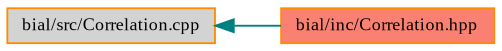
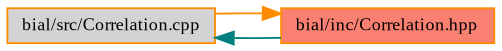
edge "bial/src/Correlation.cpp" -> "bial/inc/Correlation.hpp": added
